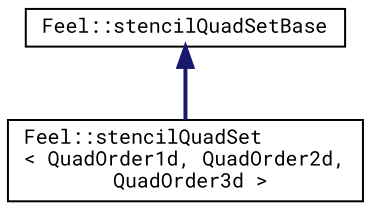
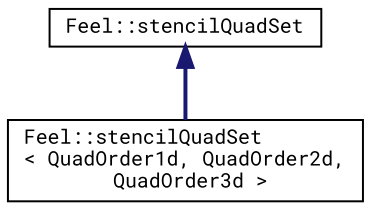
node "Feel::stencilQuadSetBase": label "Feel::stencilQuadSetBase" -> "Feel::stencilQuadSet"
